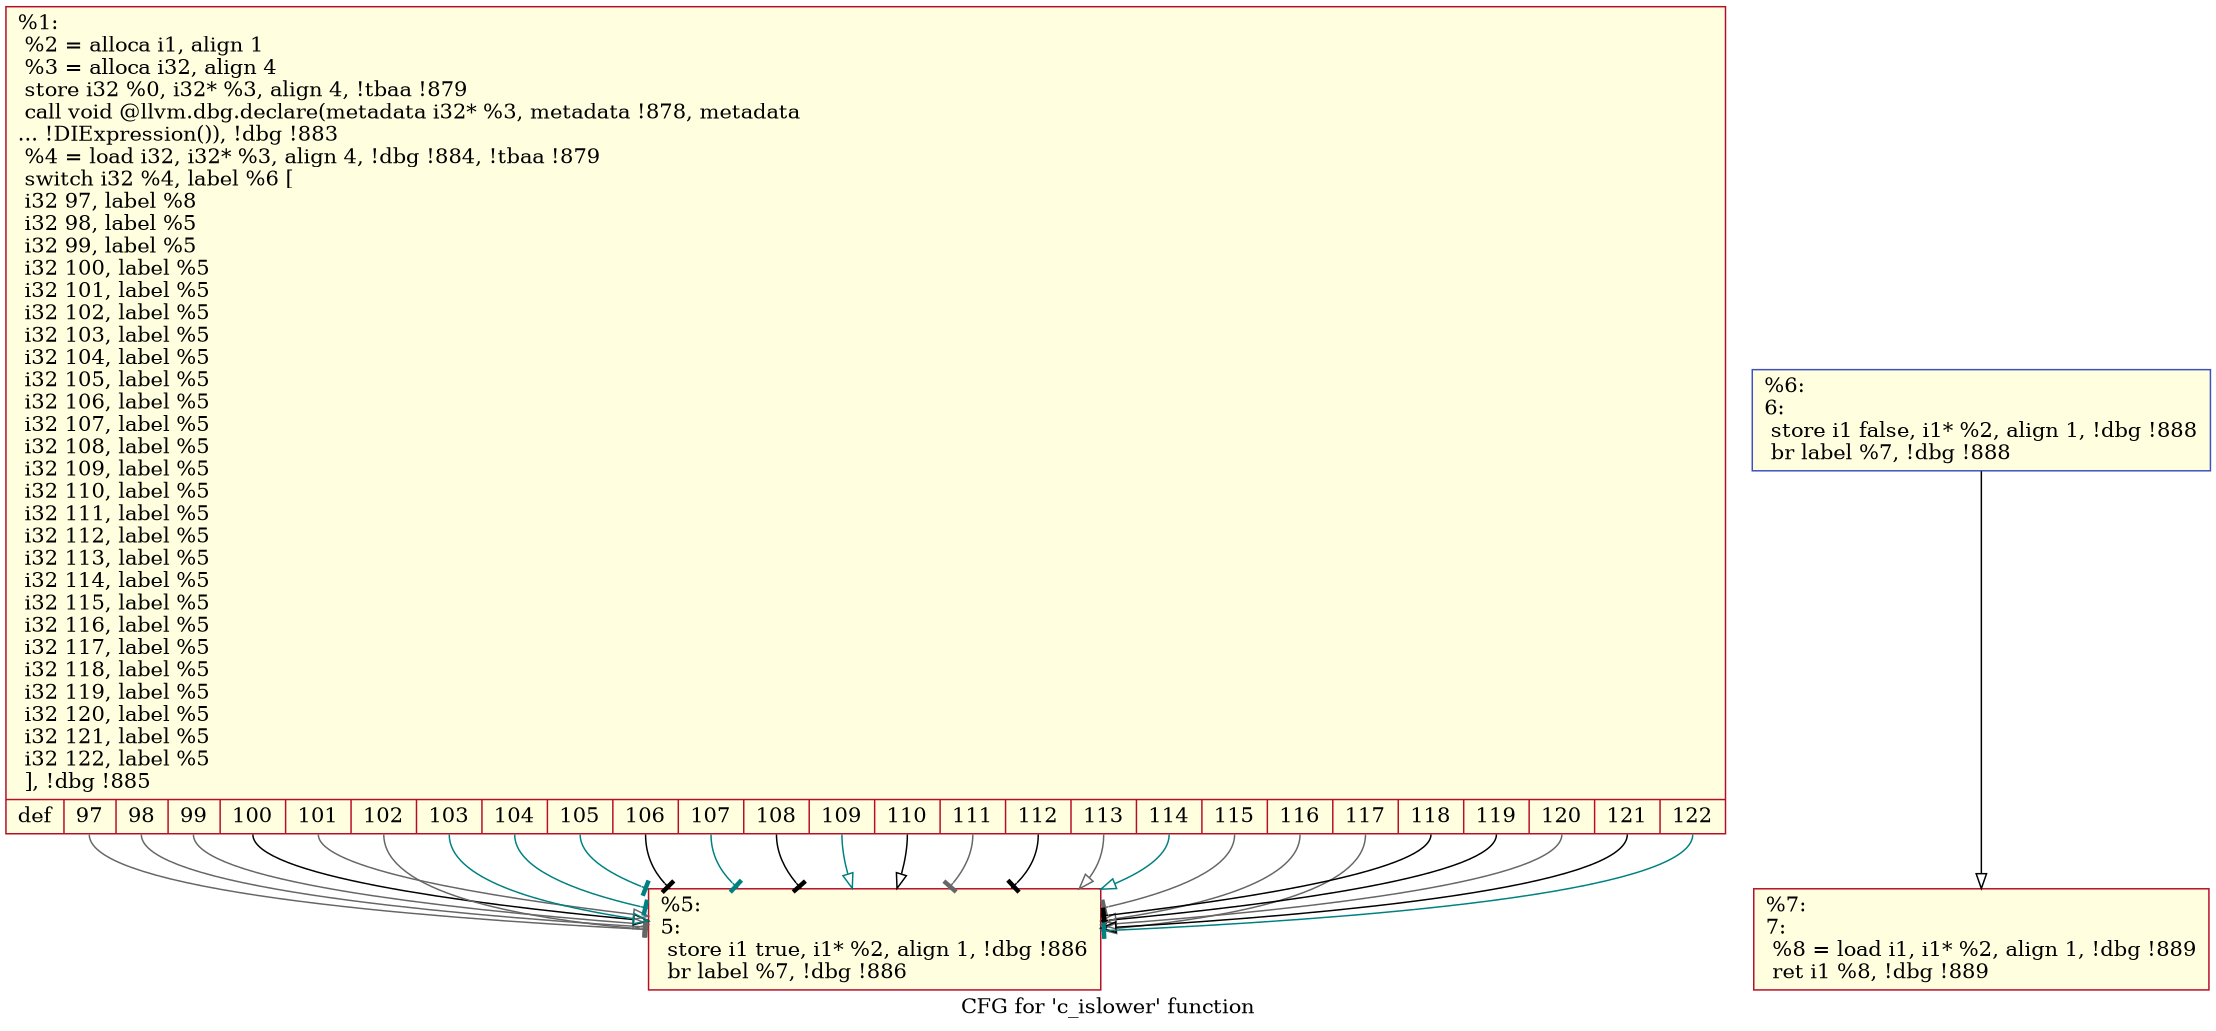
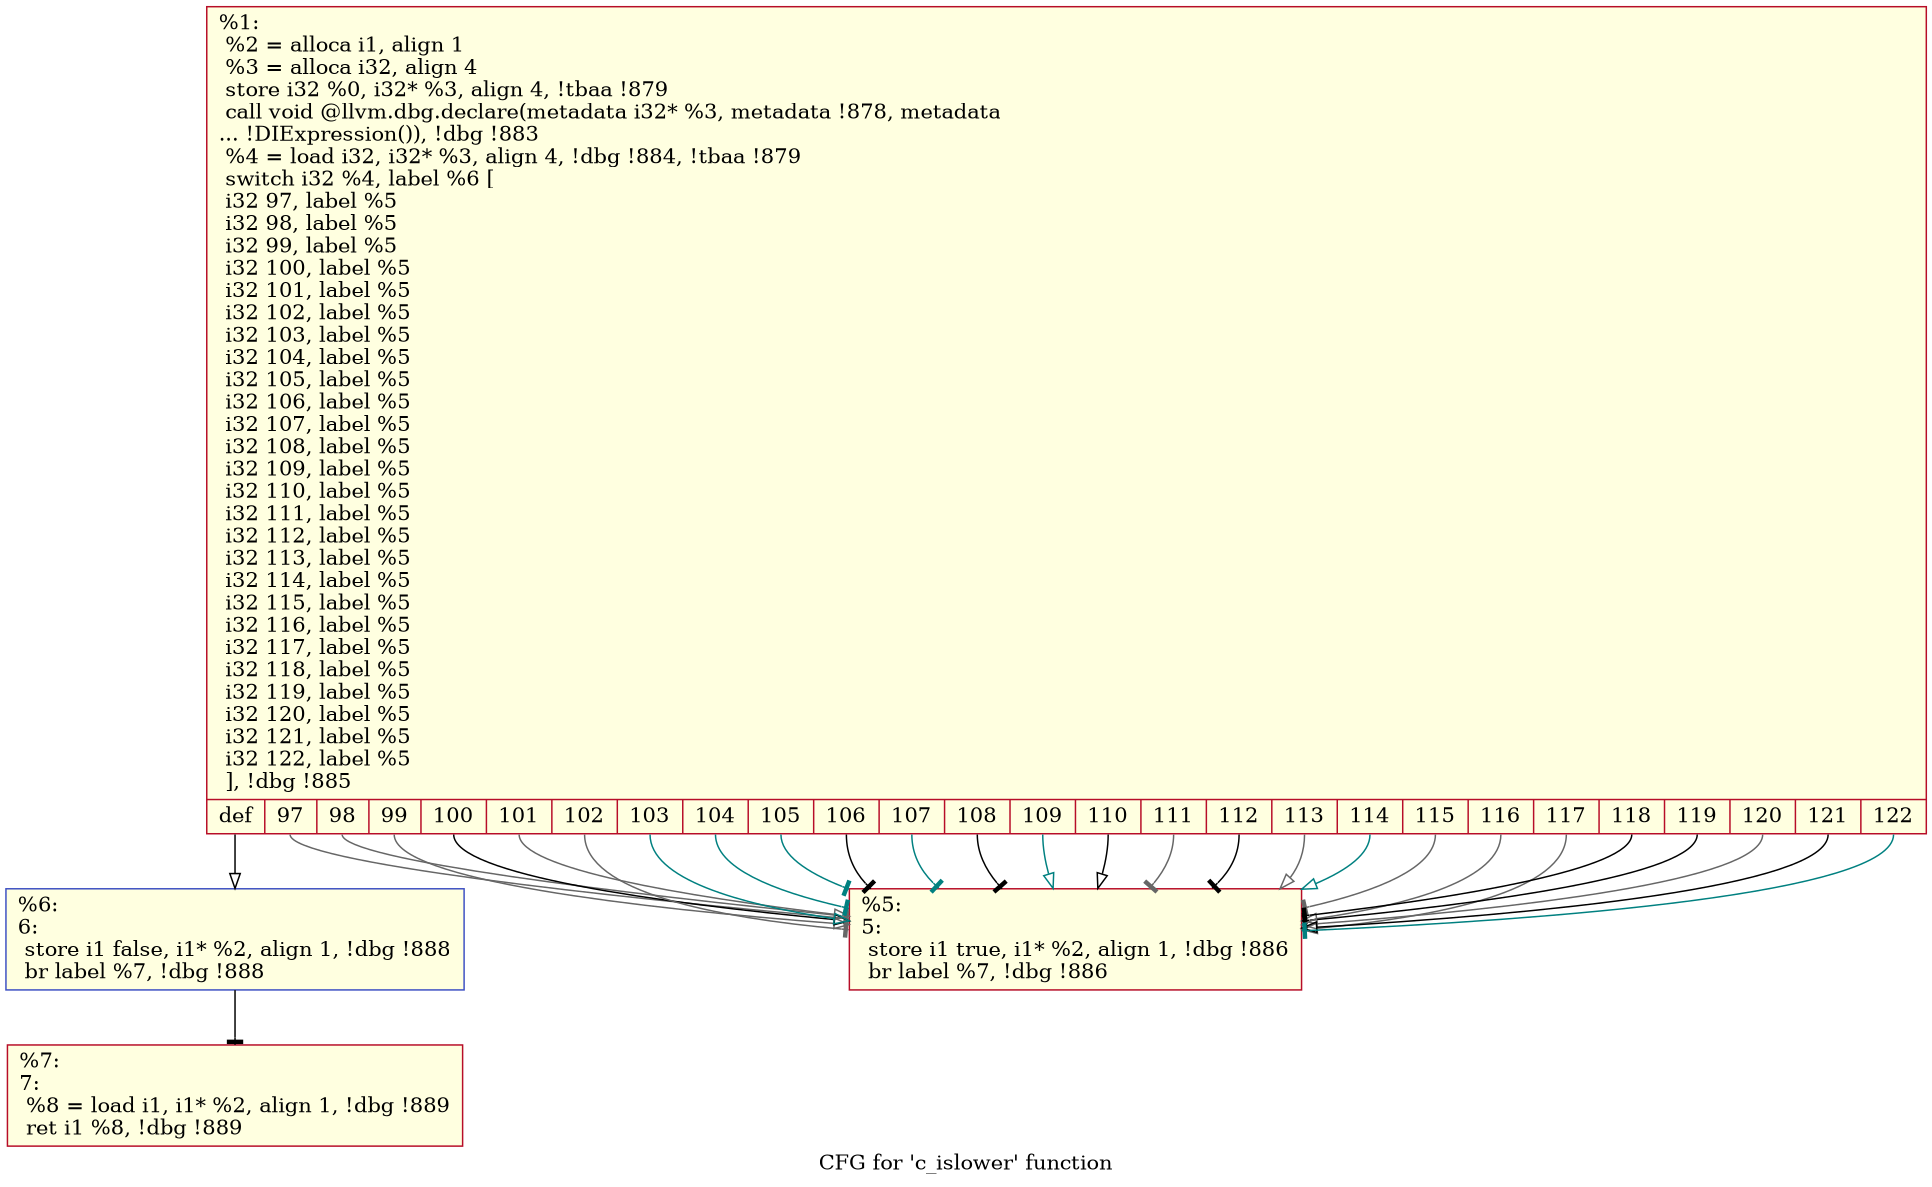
node "%1:": text "i32 97, label %8" -> "i32 97, label %5"
edge "%6:" -> "%7:": arrowhead onormal -> tee
edge "%1:" -> "%6:": added
